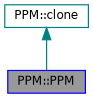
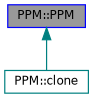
edge "PPM::PPM" -> "PPM::clone": reversed
